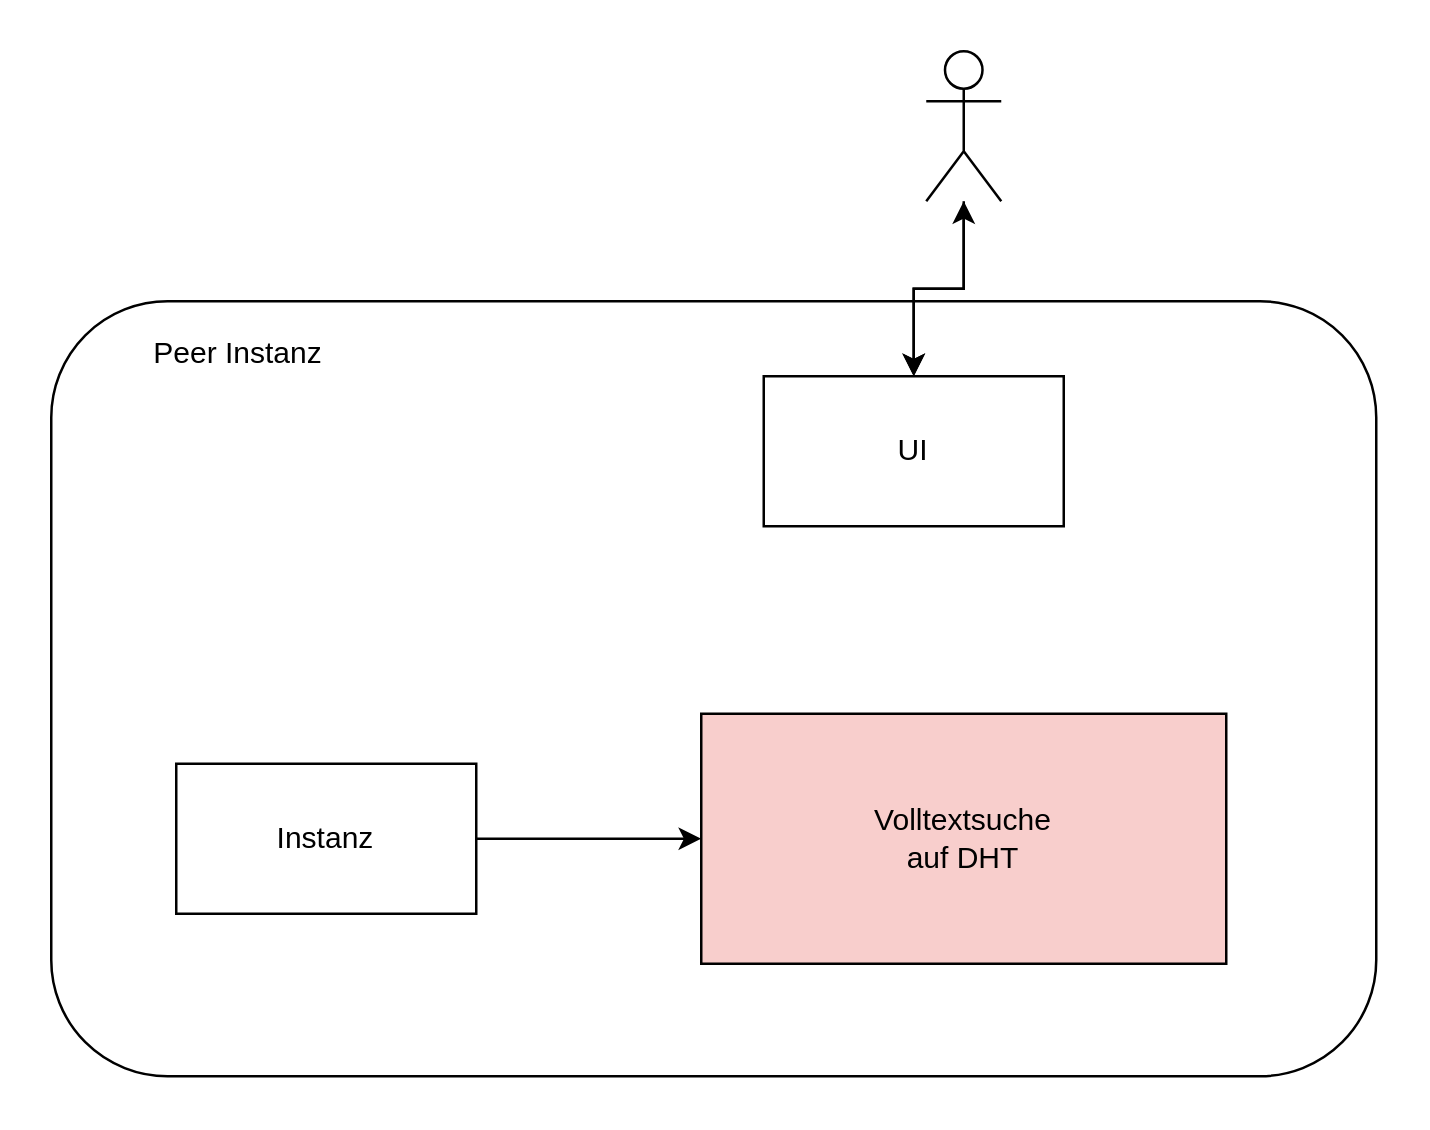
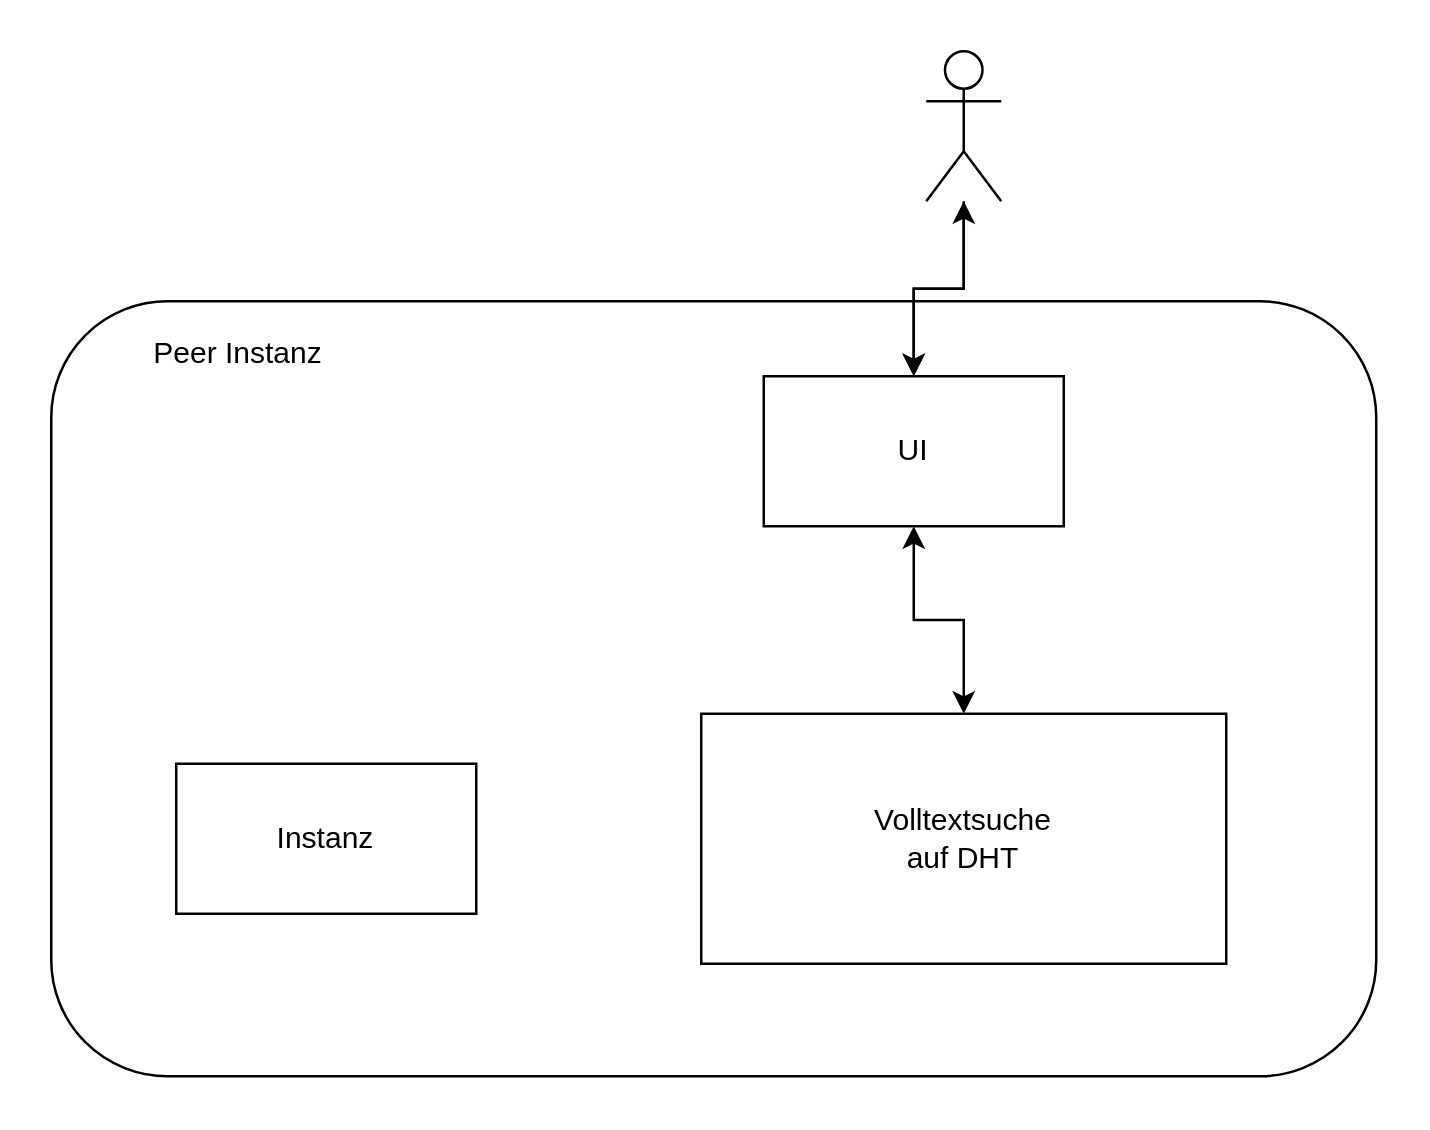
edge "UI" -- "Volltextsuche auf DHT": added
edge "Instanz" -> "Volltextsuche auf DHT": removed
node "Volltextsuche auf DHT": fillcolor #f8cecc -> #ffffff
